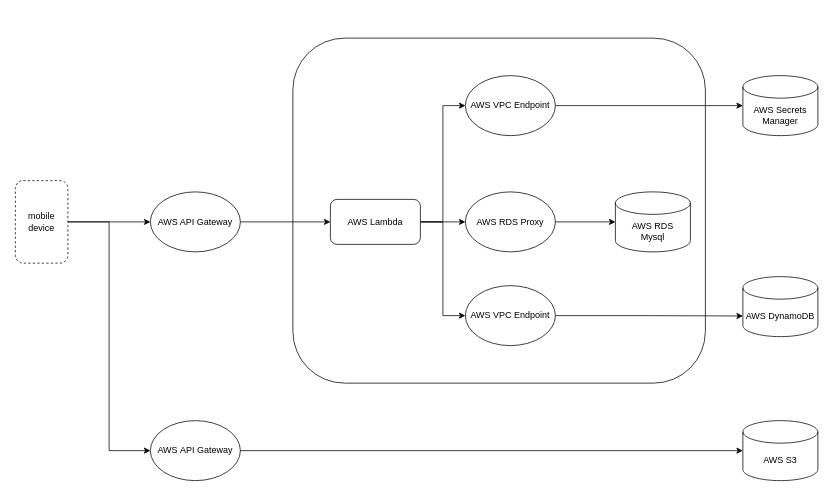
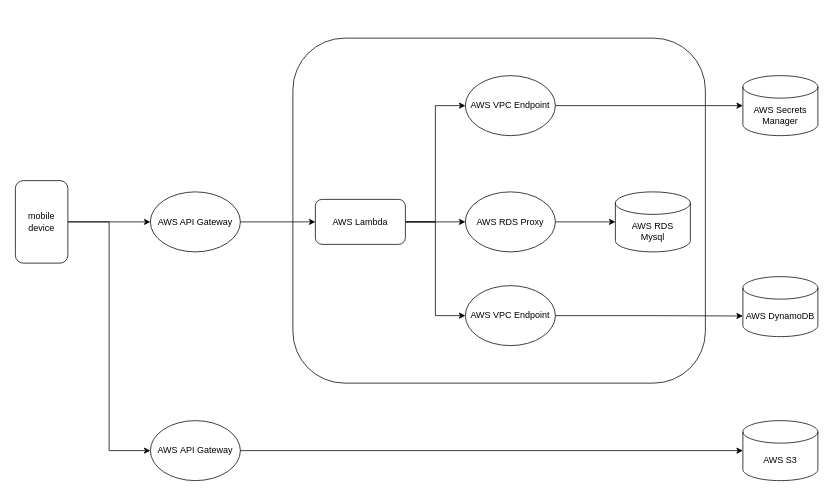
node "mobile device": style dashed -> solid
node "AWS Lambda": moved (375, 222) -> (360, 222)
